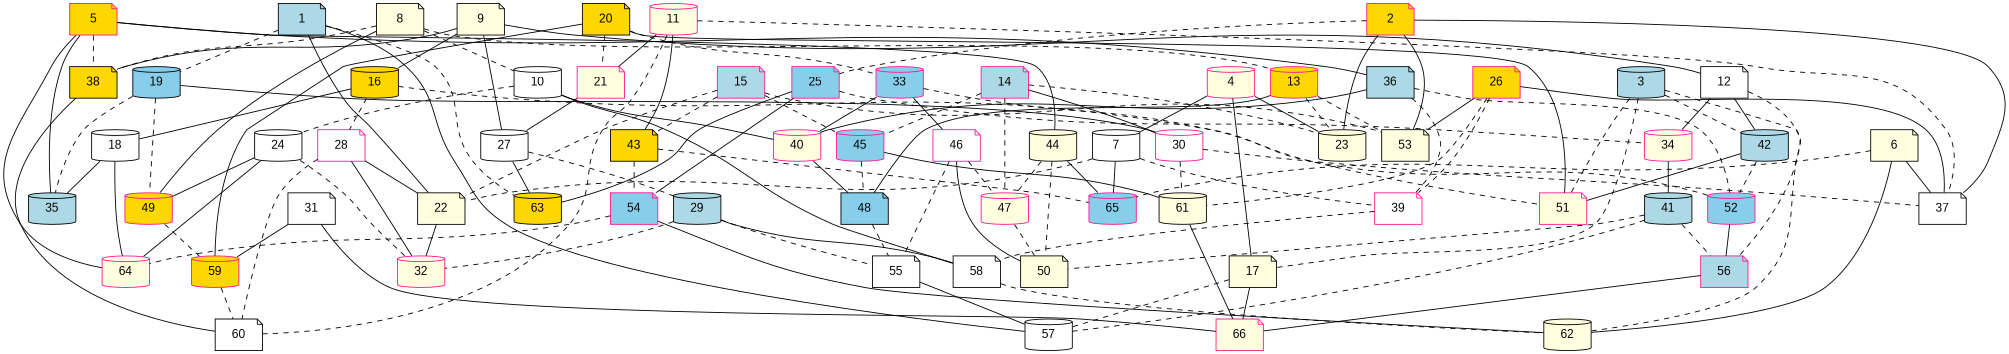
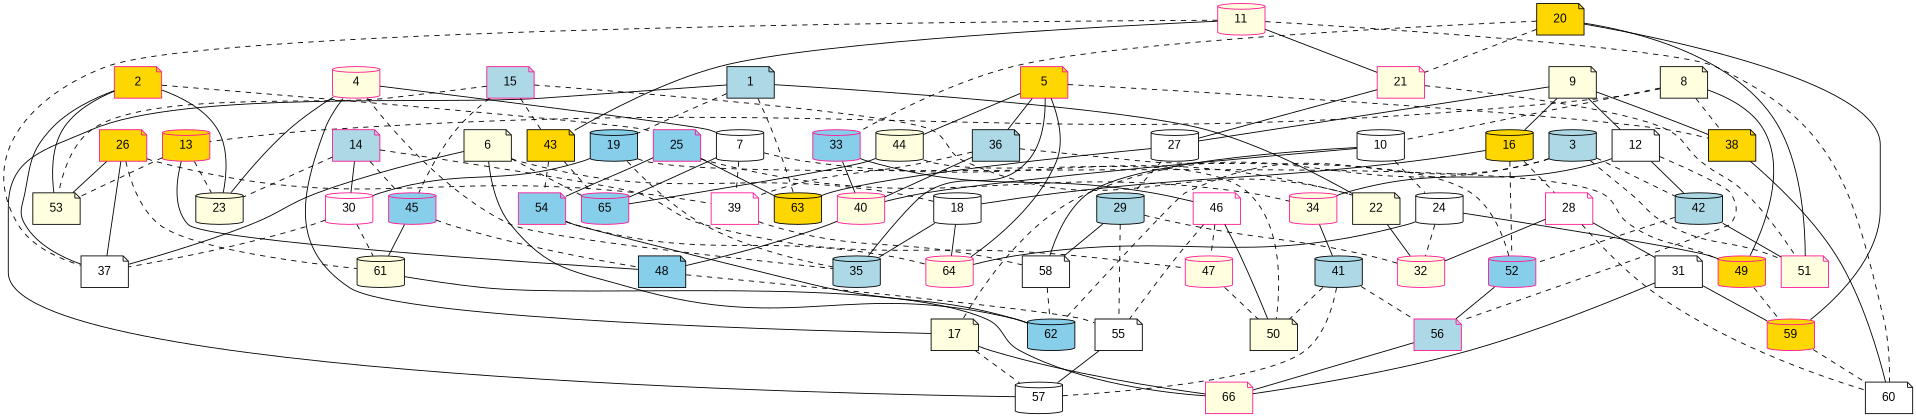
edge "33" -- "51": now "21" -- "51"
edge "28" -- "22": now "28" -- "31"
edge "44" -- "47": removed
edge "6" -- "18": added
edge "4" -- "35": added
node "62": fillcolor lightyellow -> skyblue
